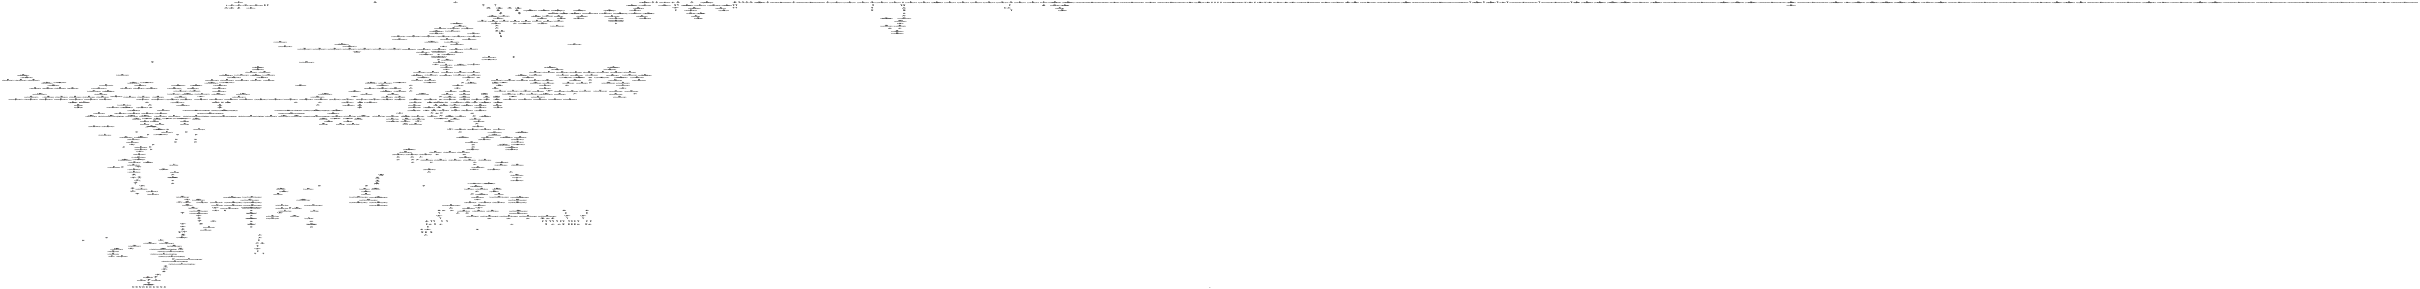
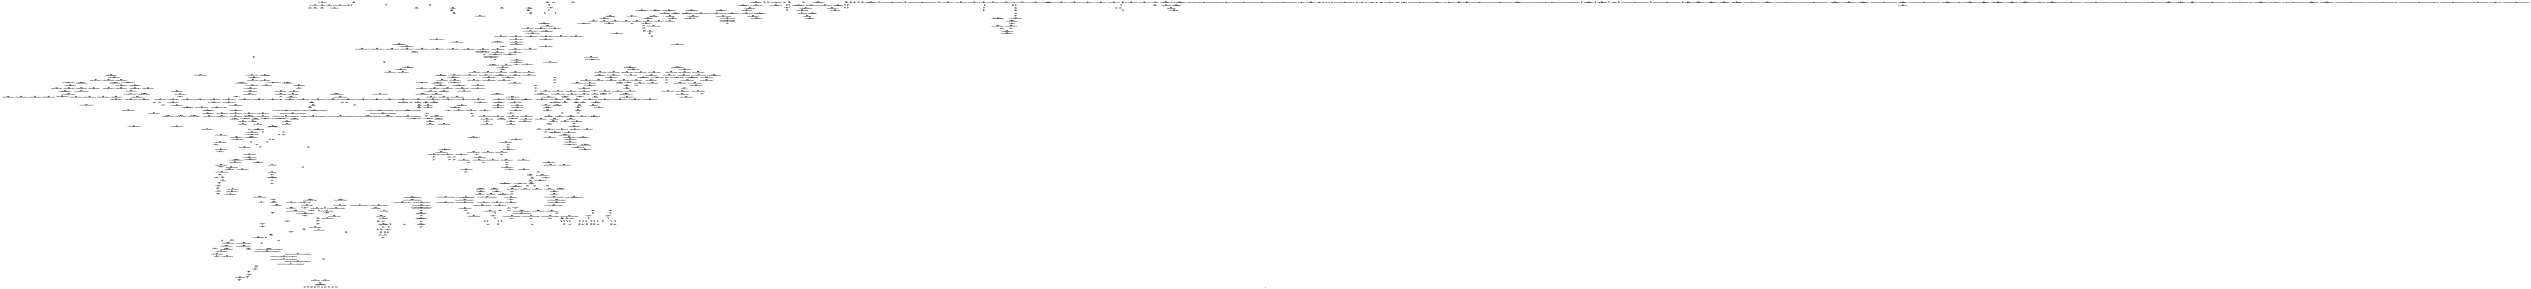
node "NodeID: 235": removed
